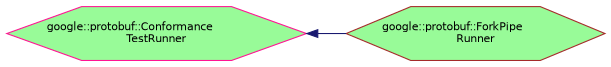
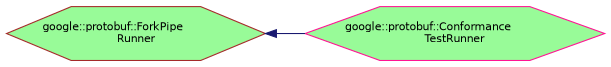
edge "google::protobuf::ForkPipe Runner" -> "google::protobuf::Conformance TestRunner": reversed
